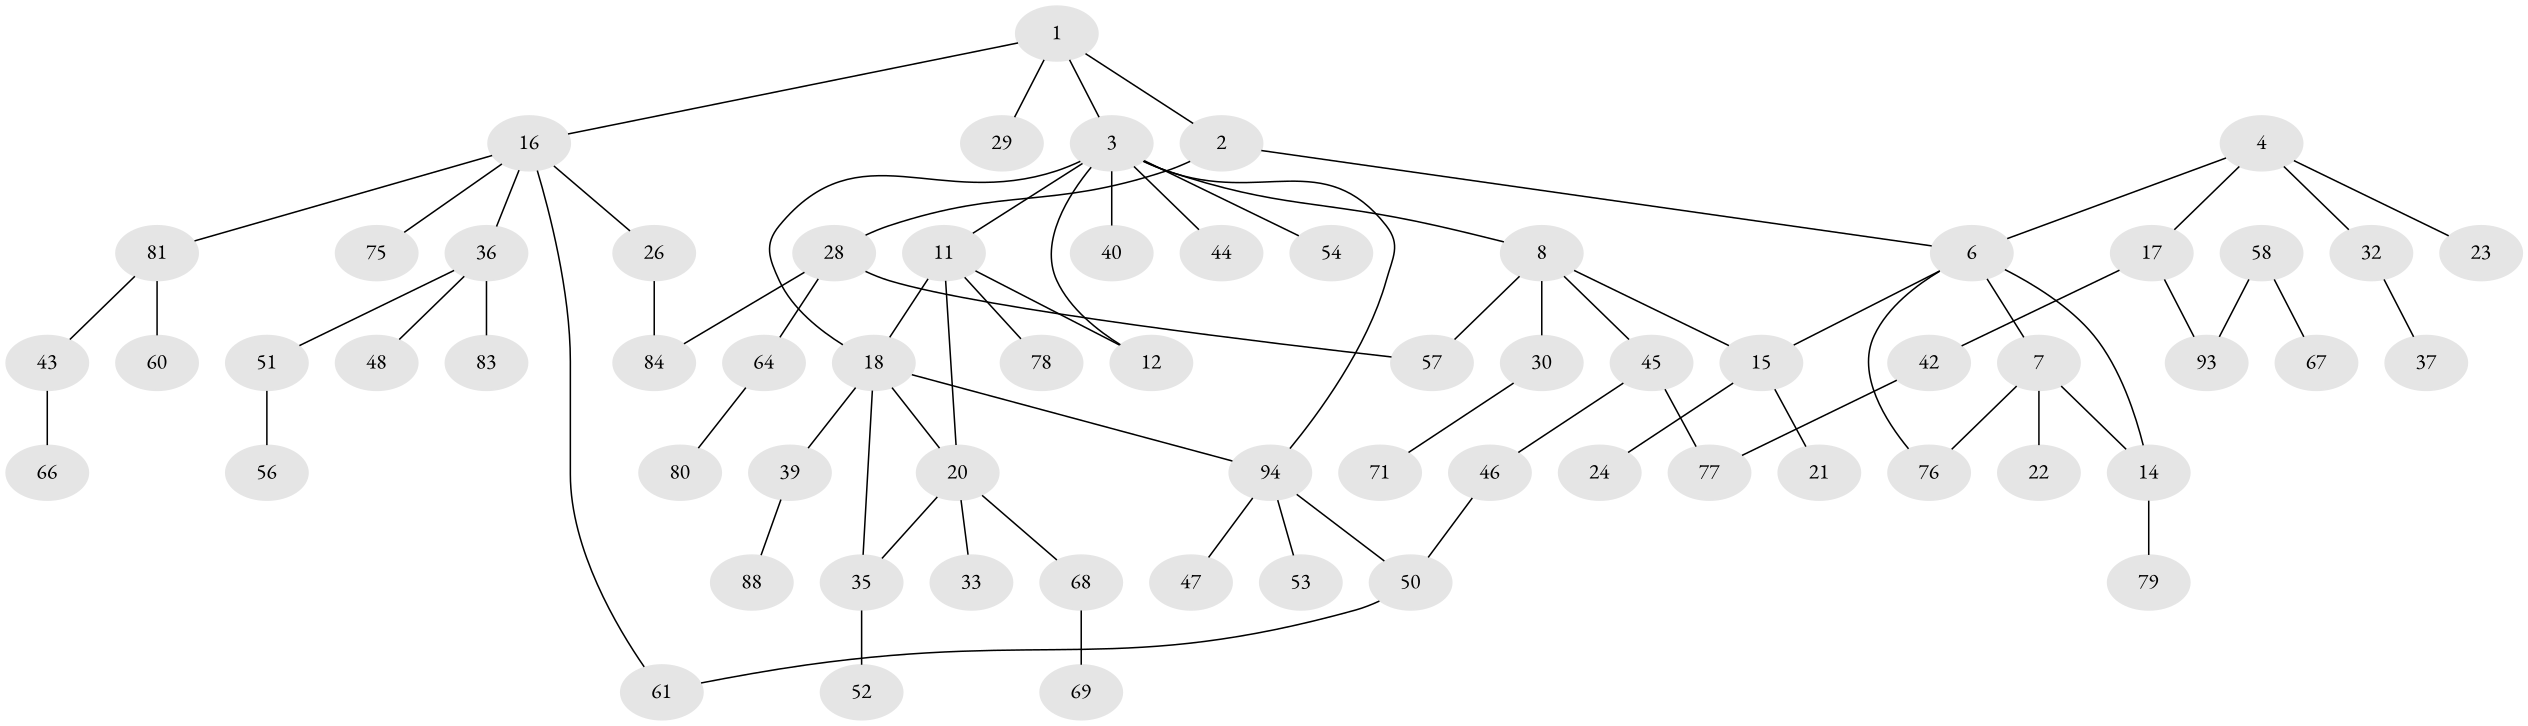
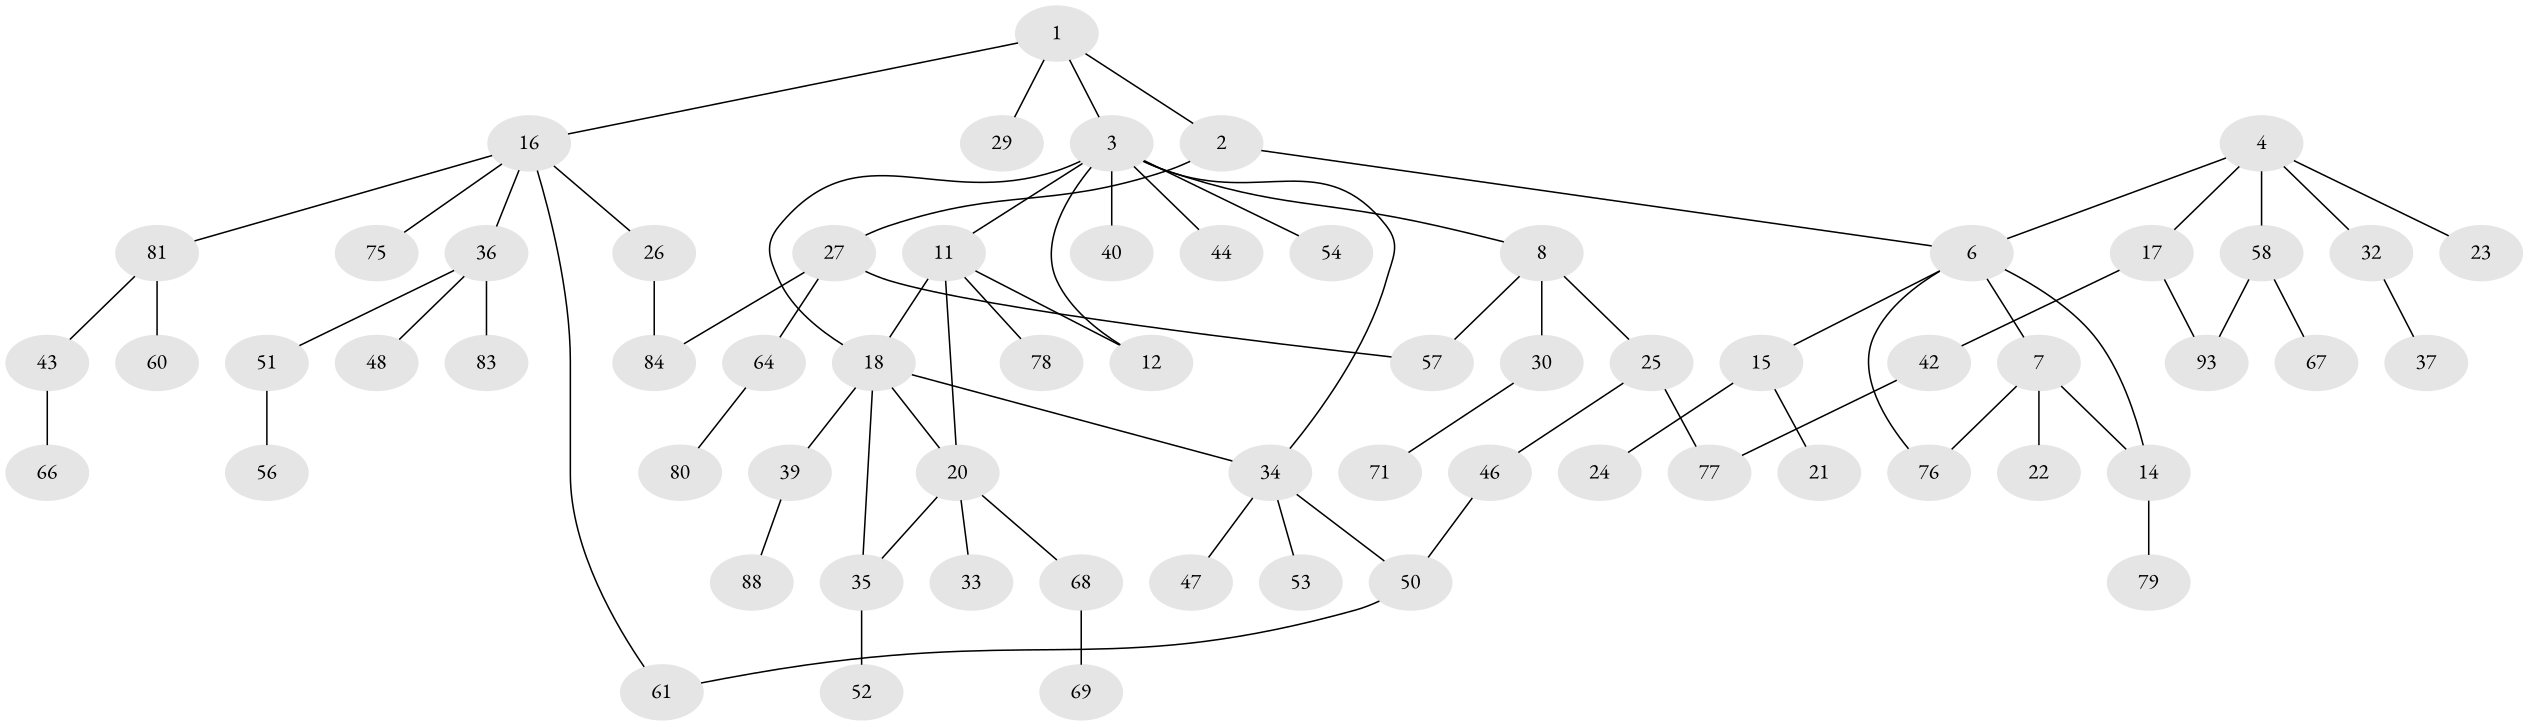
edge "4" -- "58": added
node "28": label "28" -> "27"
edge "8" -- "15": removed
node "45": label "45" -> "25"
node "94": label "94" -> "34"
